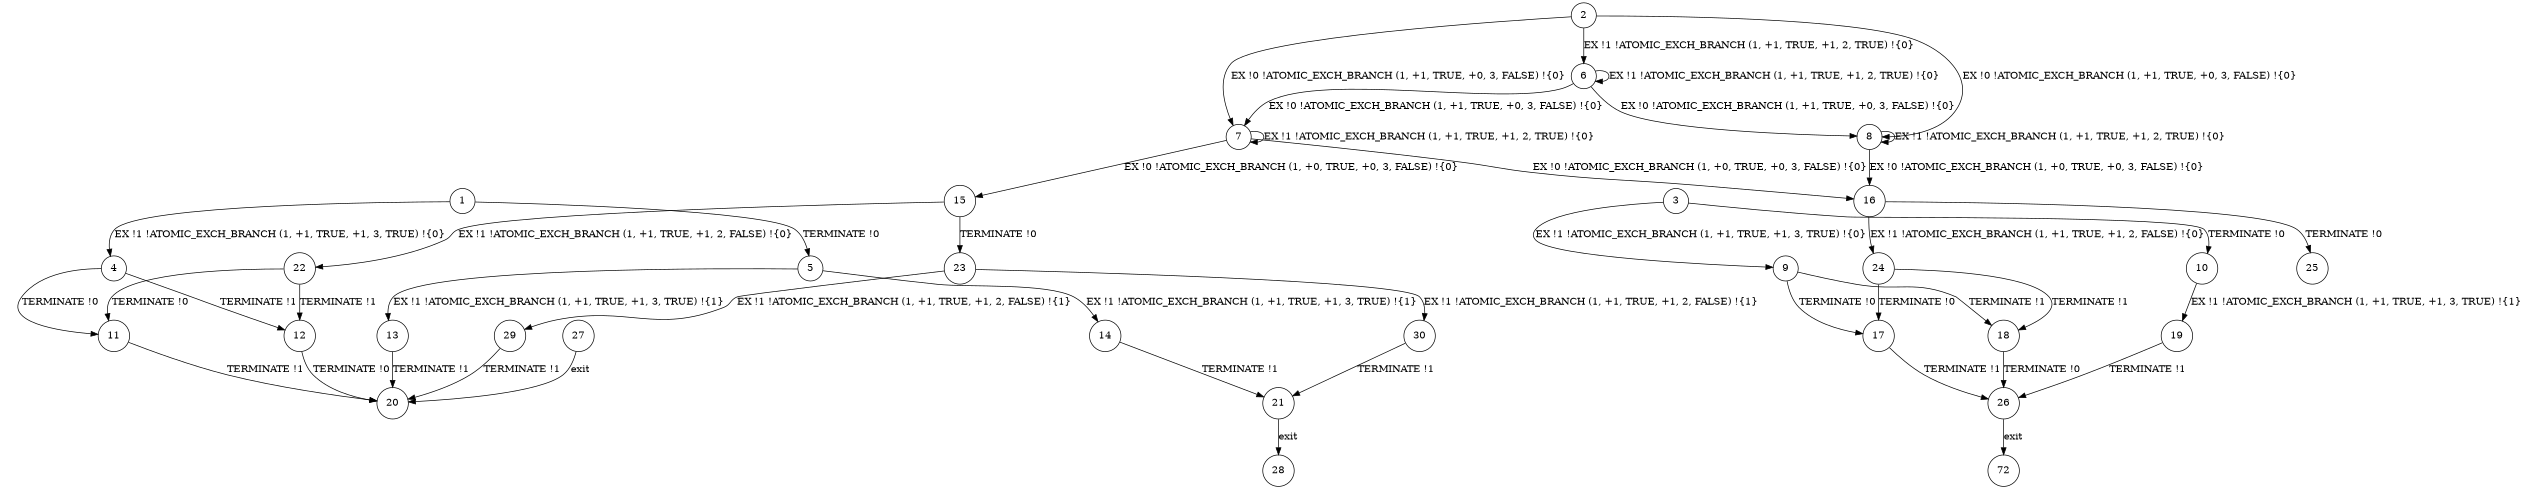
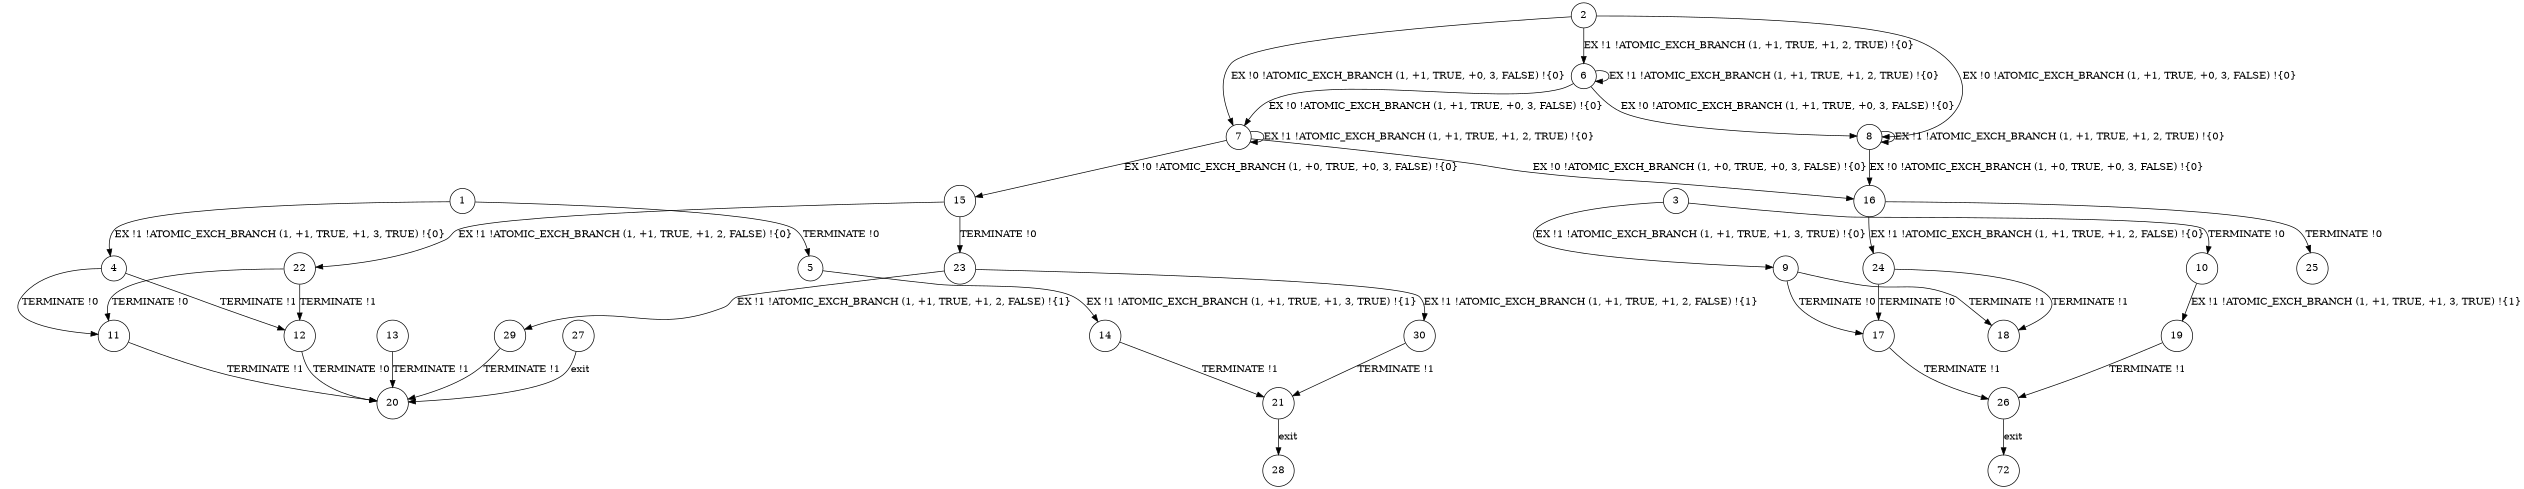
edge "5" -> "13": removed, label "EX !1 !ATOMIC_EXCH_BRANCH (1, +1, TRUE, +1, 3, TRUE) !{1}"
edge "18" -> "26": removed, label "TERMINATE !0"
